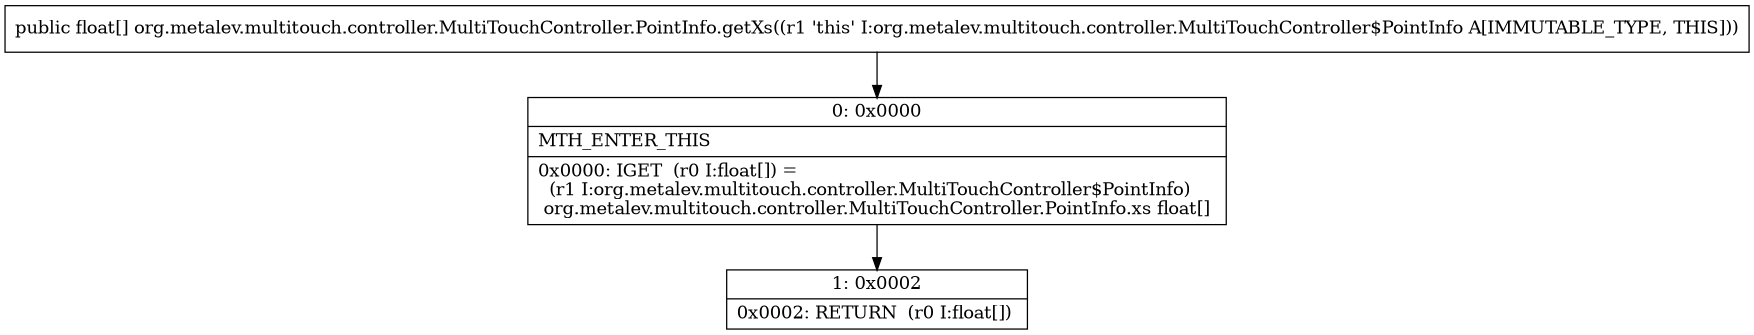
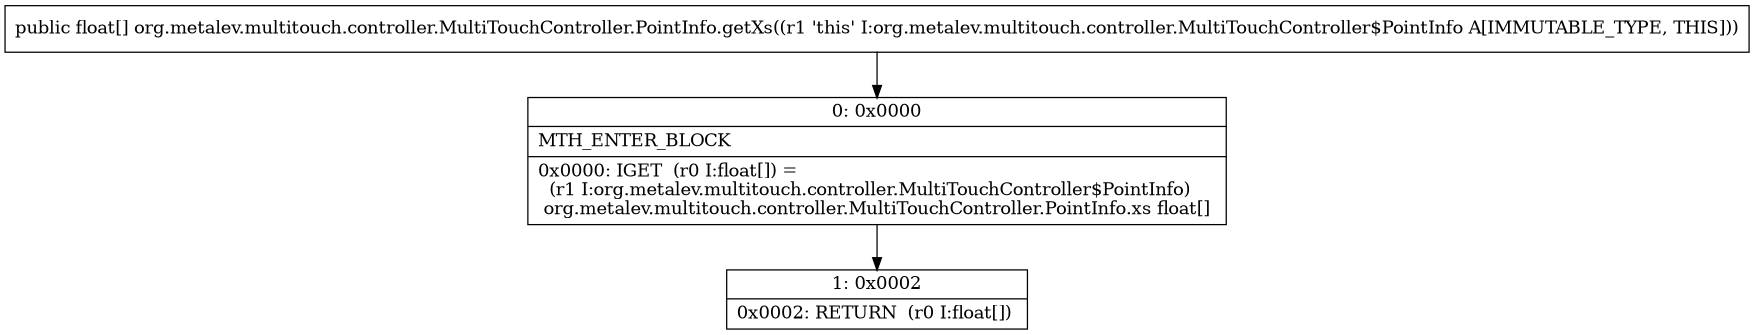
node "0: 0x0000": text "MTH_ENTER_THIS" -> "MTH_ENTER_BLOCK"
